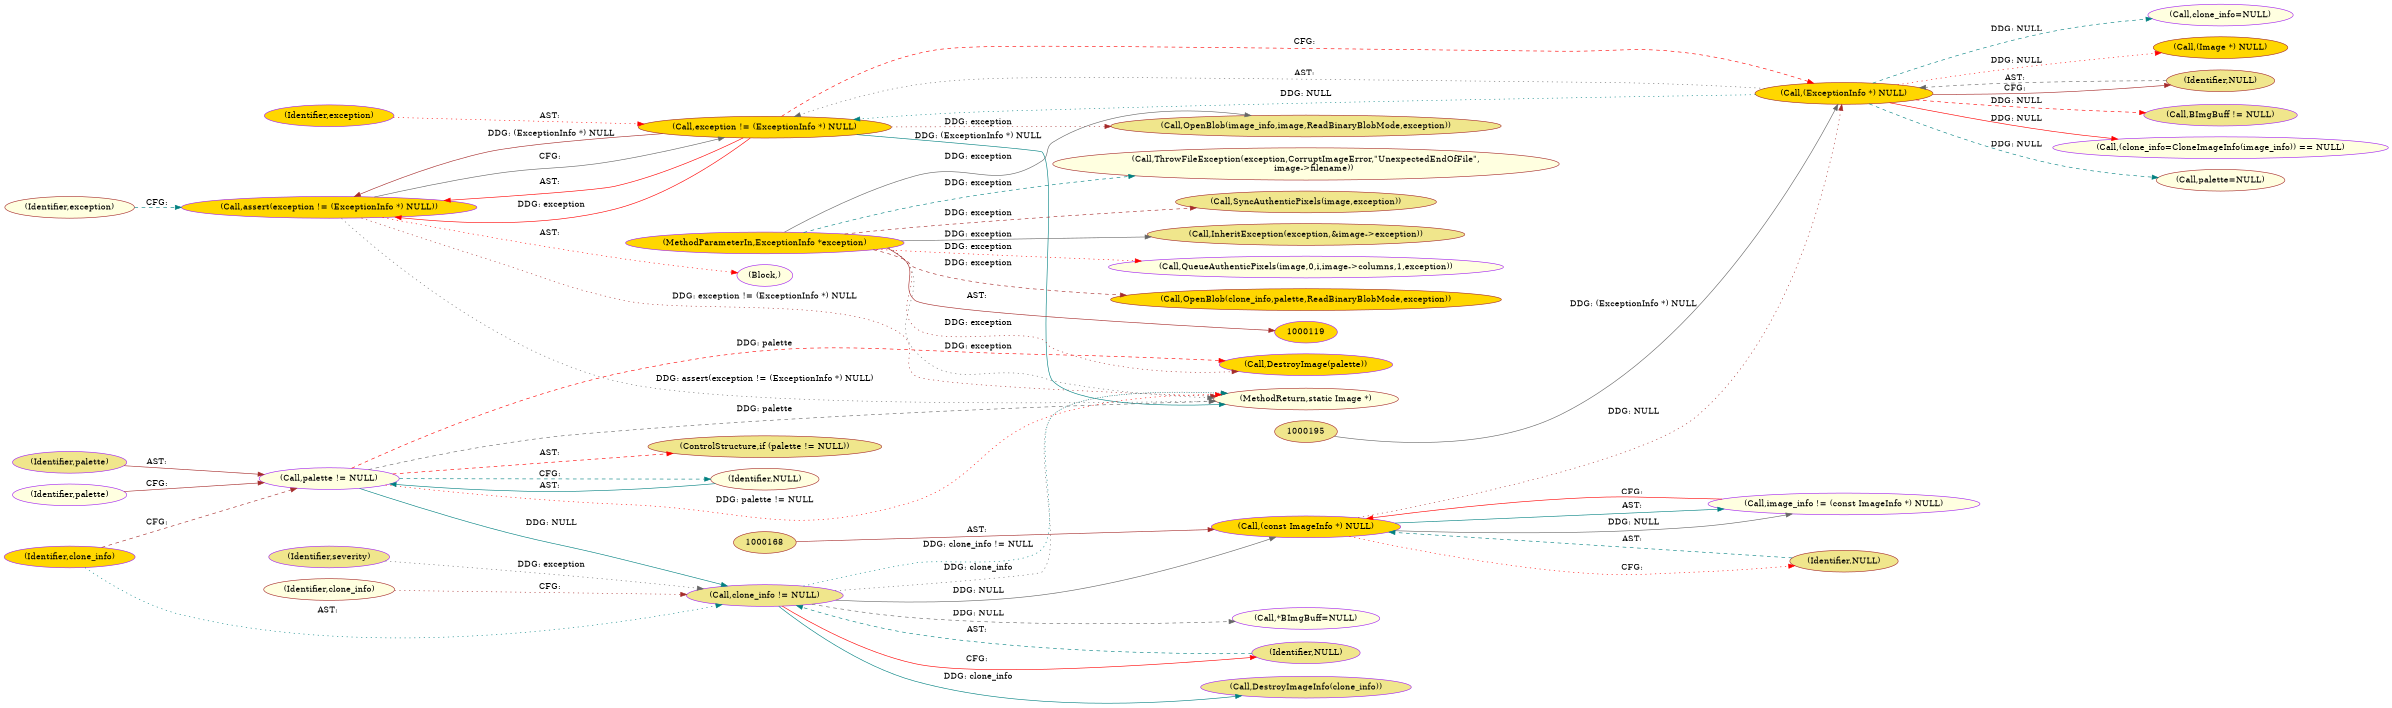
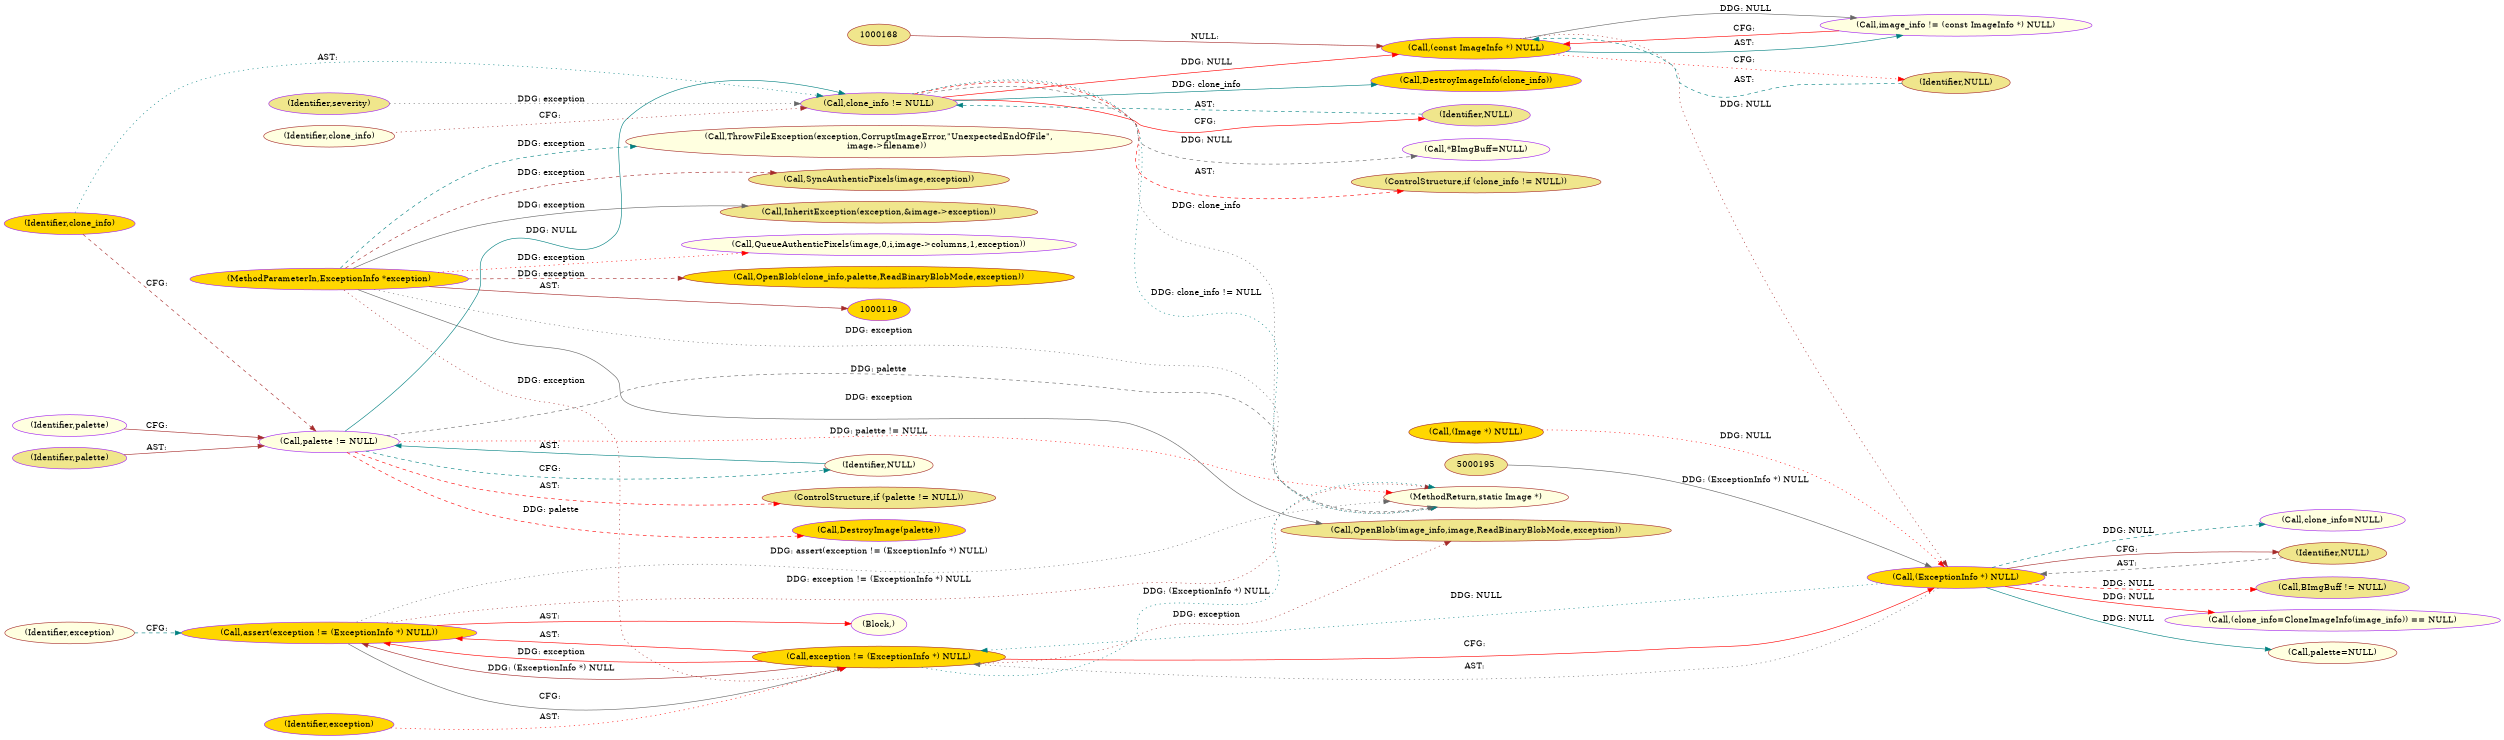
edge "(Call,exception != (ExceptionInfo *) NULL)" -> "(Call,(ExceptionInfo *) NULL)": style dashed -> solid
edge "(Call,(ExceptionInfo *) NULL)" -> "(Call,(Image *) NULL)": reversed
node "(Call,(ExceptionInfo *) NULL)": color brown -> purple
edge "(Call,(ExceptionInfo *) NULL)" -> "(Call,palette=NULL)": style dashed -> solid
node "(ControlStructure,if (clone_info != NULL))": added
edge "(Call,exception != (ExceptionInfo *) NULL)" -> "(MethodReturn,static Image *)": style solid -> dotted
edge "(Call,assert(exception != (ExceptionInfo *) NULL))" -> "(Block,)": style dotted -> solid
edge "(MethodParameterIn,ExceptionInfo *exception)" -> "(Call,DestroyImage(palette))": now "(MethodParameterIn,ExceptionInfo *exception)" -> "(Call,exception != (ExceptionInfo *) NULL)"
node "1000195": label "1000195" -> "5000195"
edge "1000168" -> "(Call,(const ImageInfo *) NULL)": label "AST: " -> "NULL: "
edge "(Call,clone_info != NULL)" -> "(Call,(const ImageInfo *) NULL)": color gray40 -> red
node "(Call,DestroyImageInfo(clone_info))": fillcolor khaki -> gold
